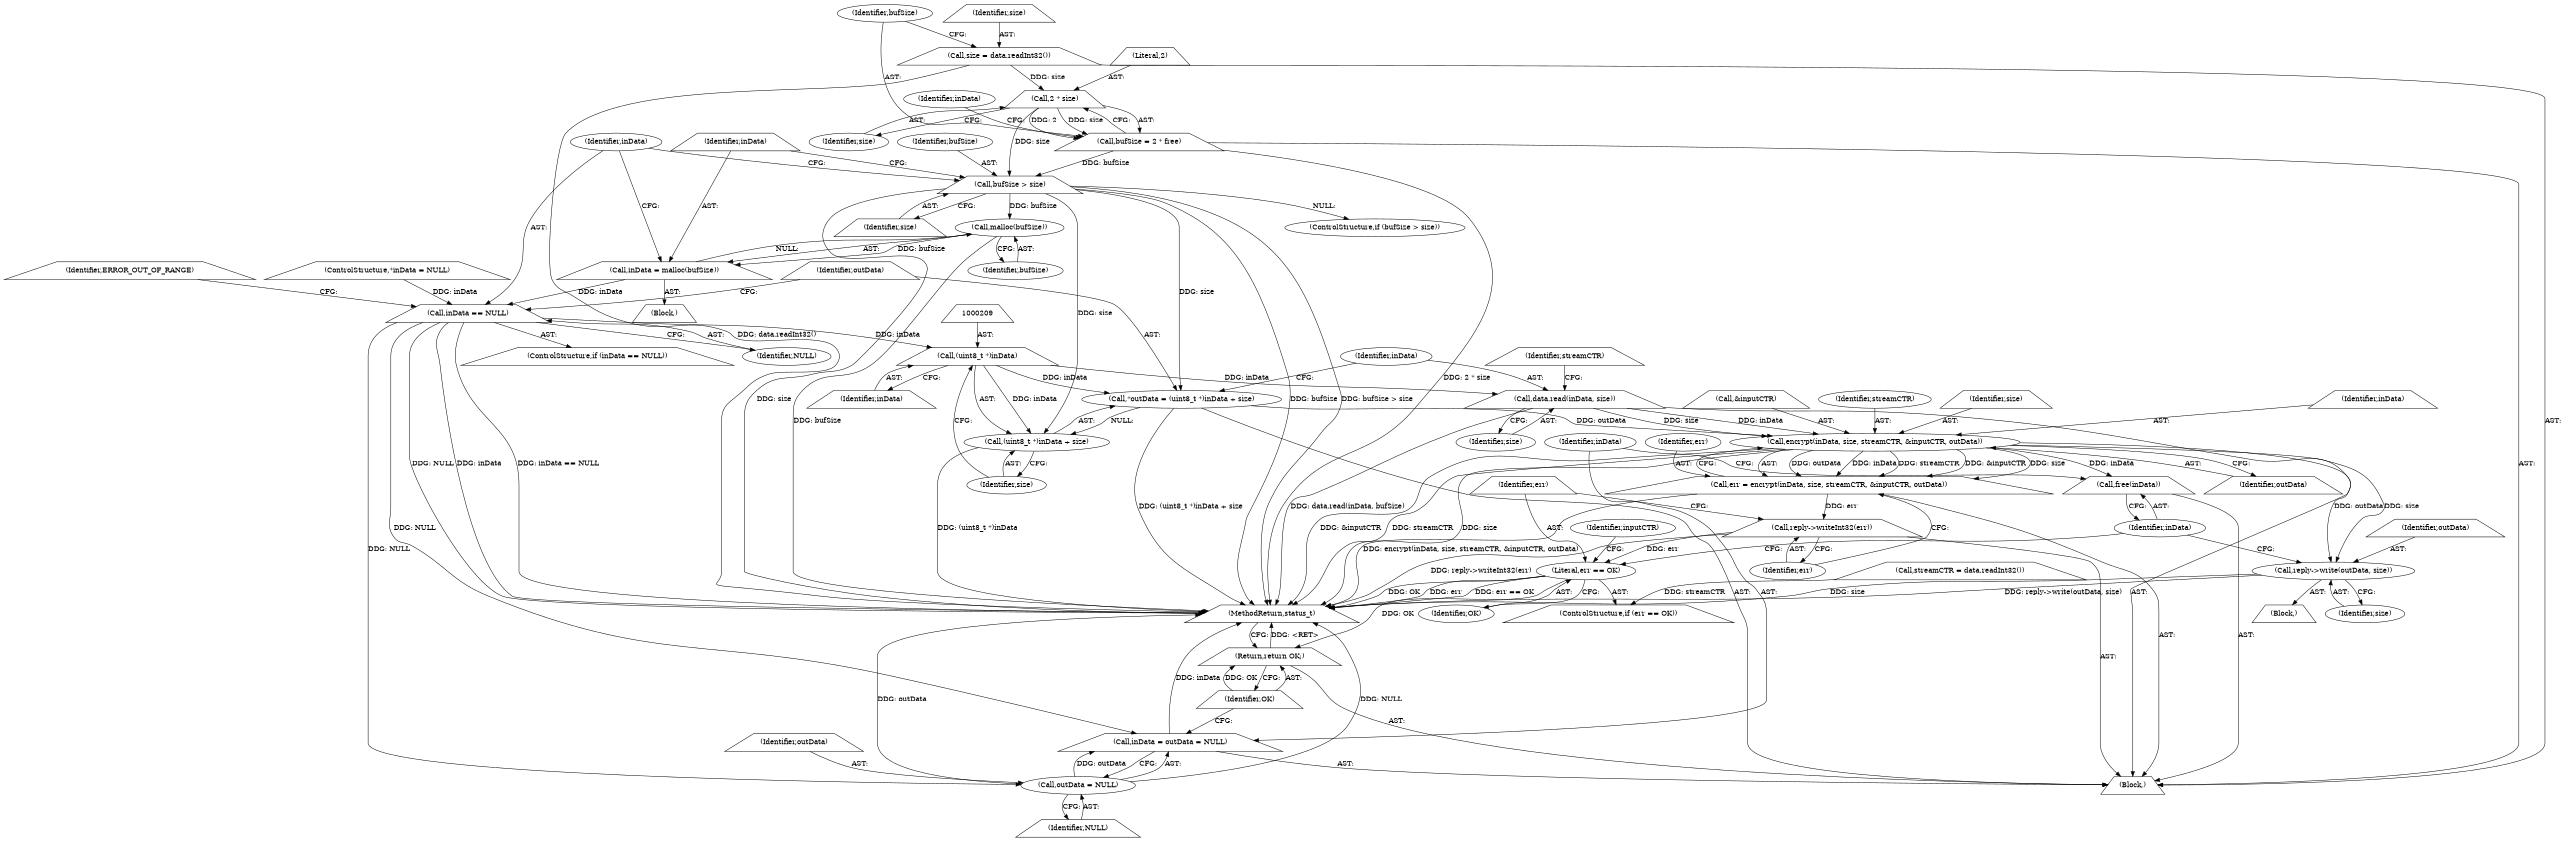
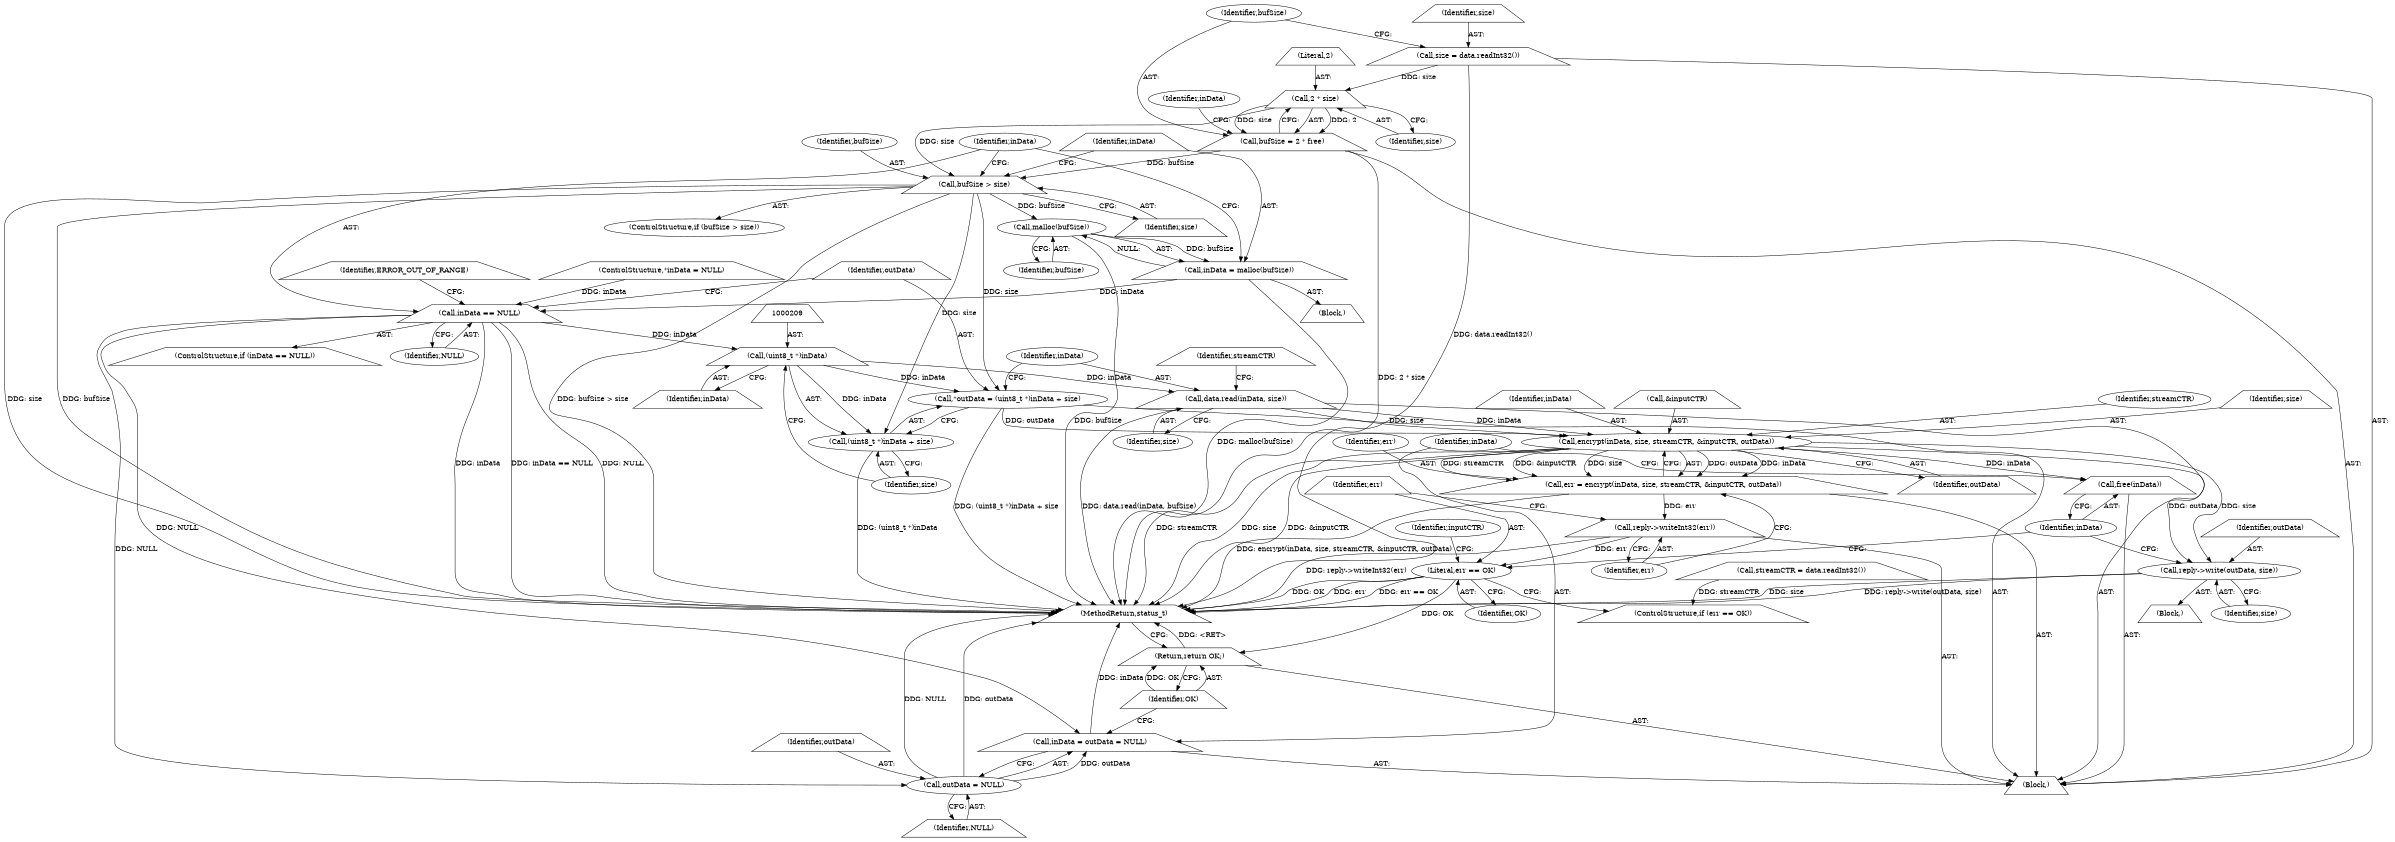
edge "(Call,bufSize > size)" -> "(ControlStructure,if (bufSize > size))": label "NULL: " -> "AST: "
edge "(Call,inData = malloc(bufSize))" -> "(MethodReturn,status_t)": added, label "DDG: malloc(bufSize)"
edge "(Call,*outData = (uint8_t *)inData + size)" -> "(Call,(uint8_t *)inData + size)": label "NULL: " -> "CFG: "
edge "(Literal,err == OK)" -> "(ControlStructure,if (err == OK))": label "AST: " -> "CFG: "
